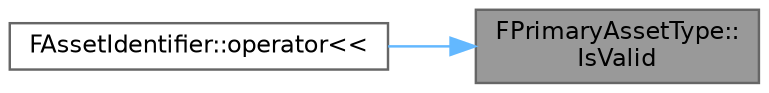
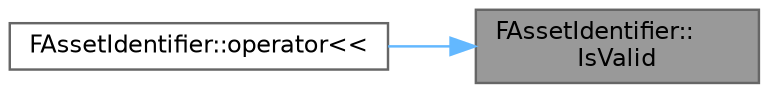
node "FPrimaryAssetType:: IsValid": label "FPrimaryAssetType:: IsValid" -> "FAssetIdentifier:: IsValid"
